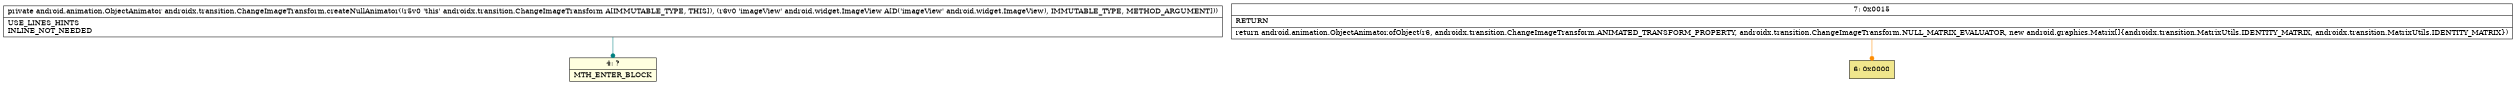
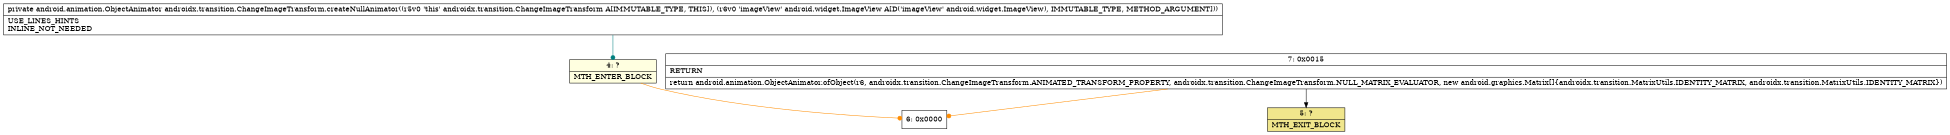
node "6: 0x0000": fillcolor khaki -> white
edge "4: ?" -> "6: 0x0000": added
node "5: ?": added
